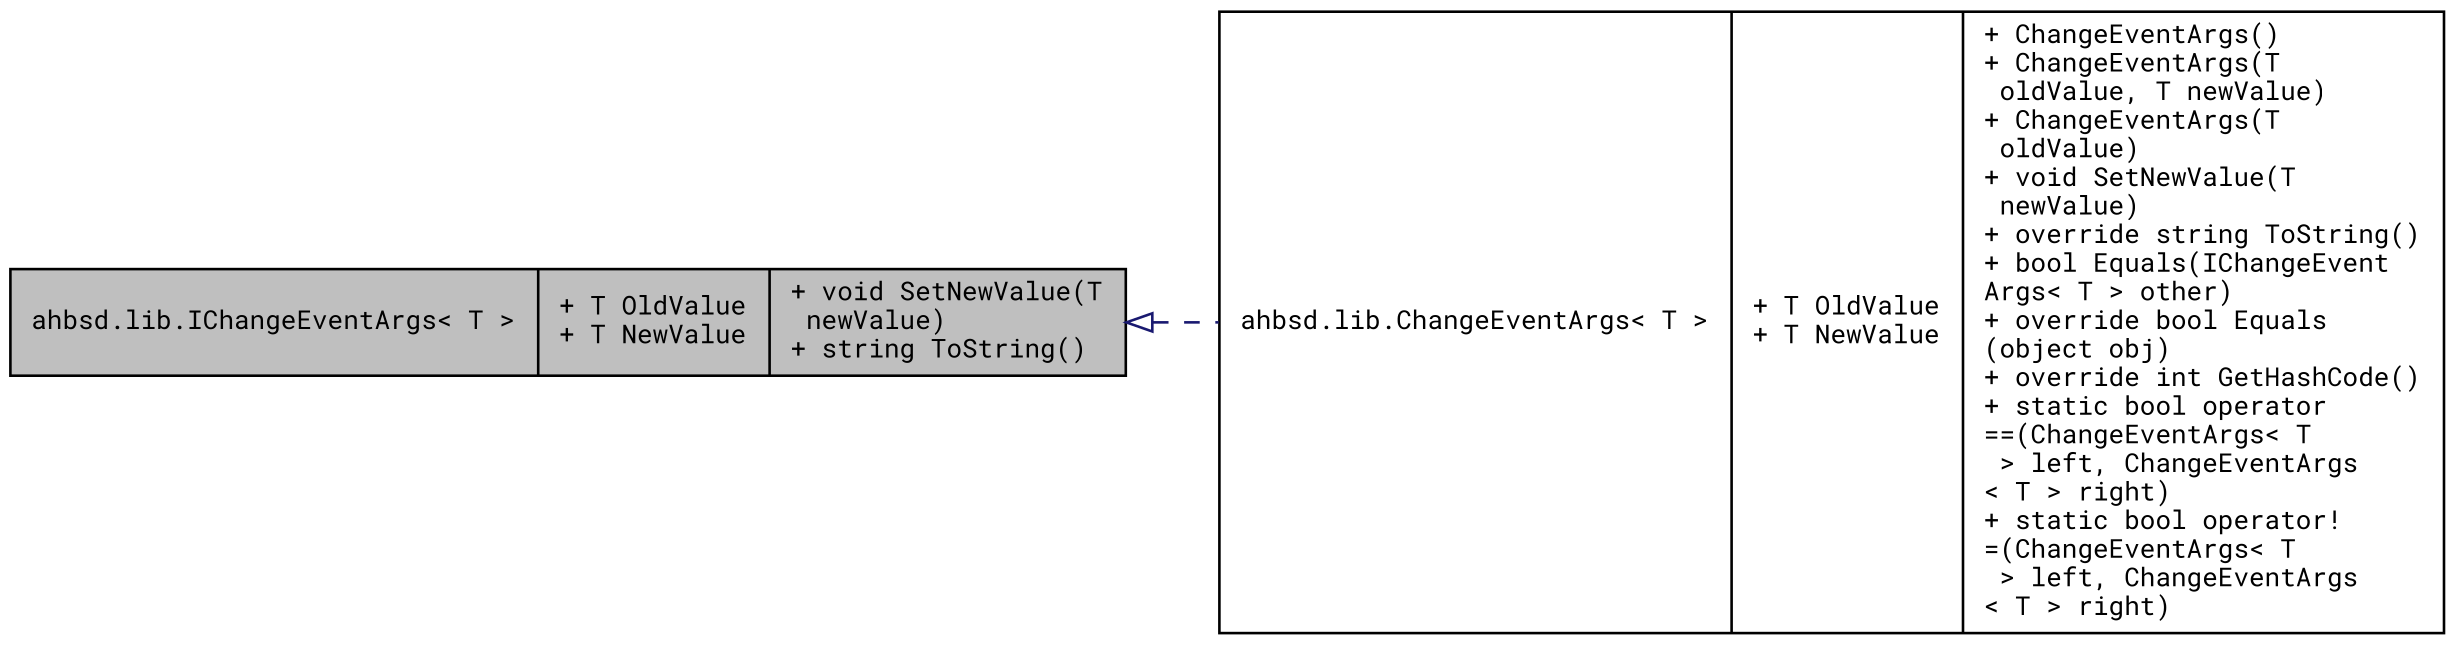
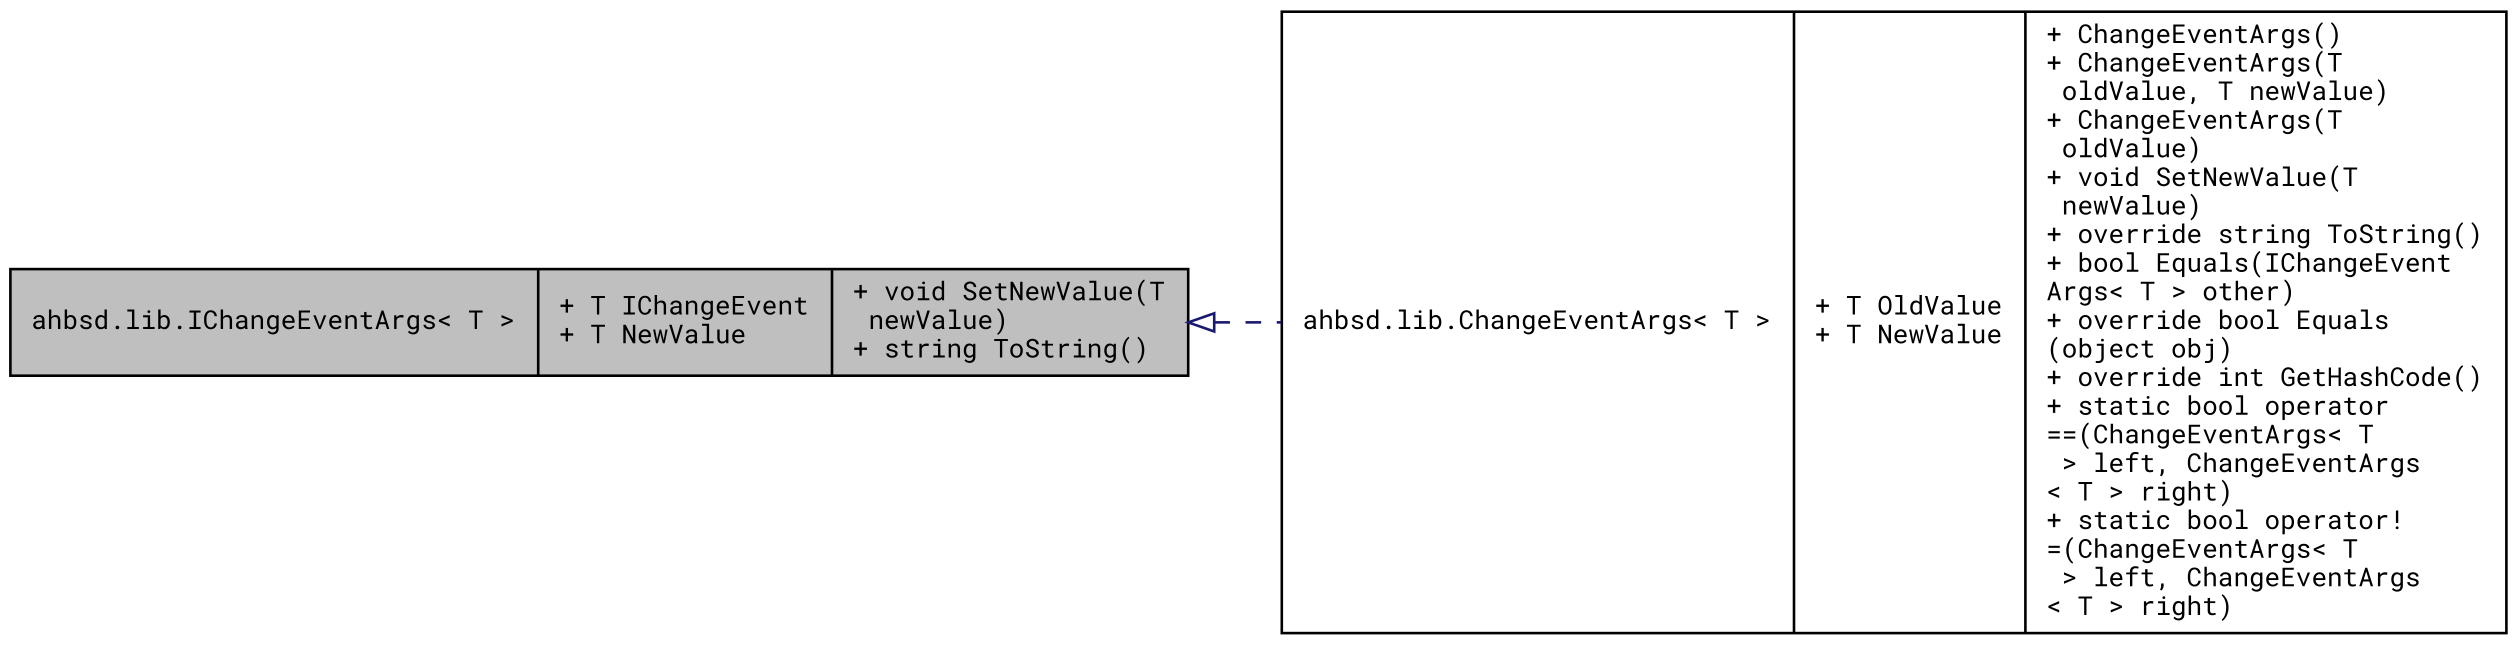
node "ahbsd.lib.IChangeEventArgs< T >": text "+ T OldValue" -> "+ T IChangeEvent"
